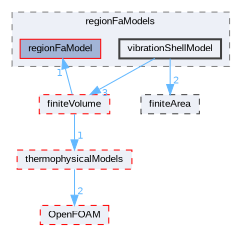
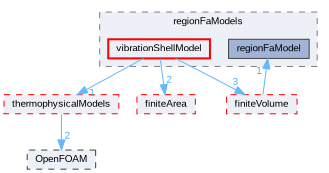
node "regionFaModel": color red -> grey25
node "vibrationShellModel": color grey25 -> red
node "finiteArea": color grey25 -> red
edge "finiteVolume" -> "thermophysicalModels": now "vibrationShellModel" -> "thermophysicalModels"
node "OpenFOAM": color red -> grey25
